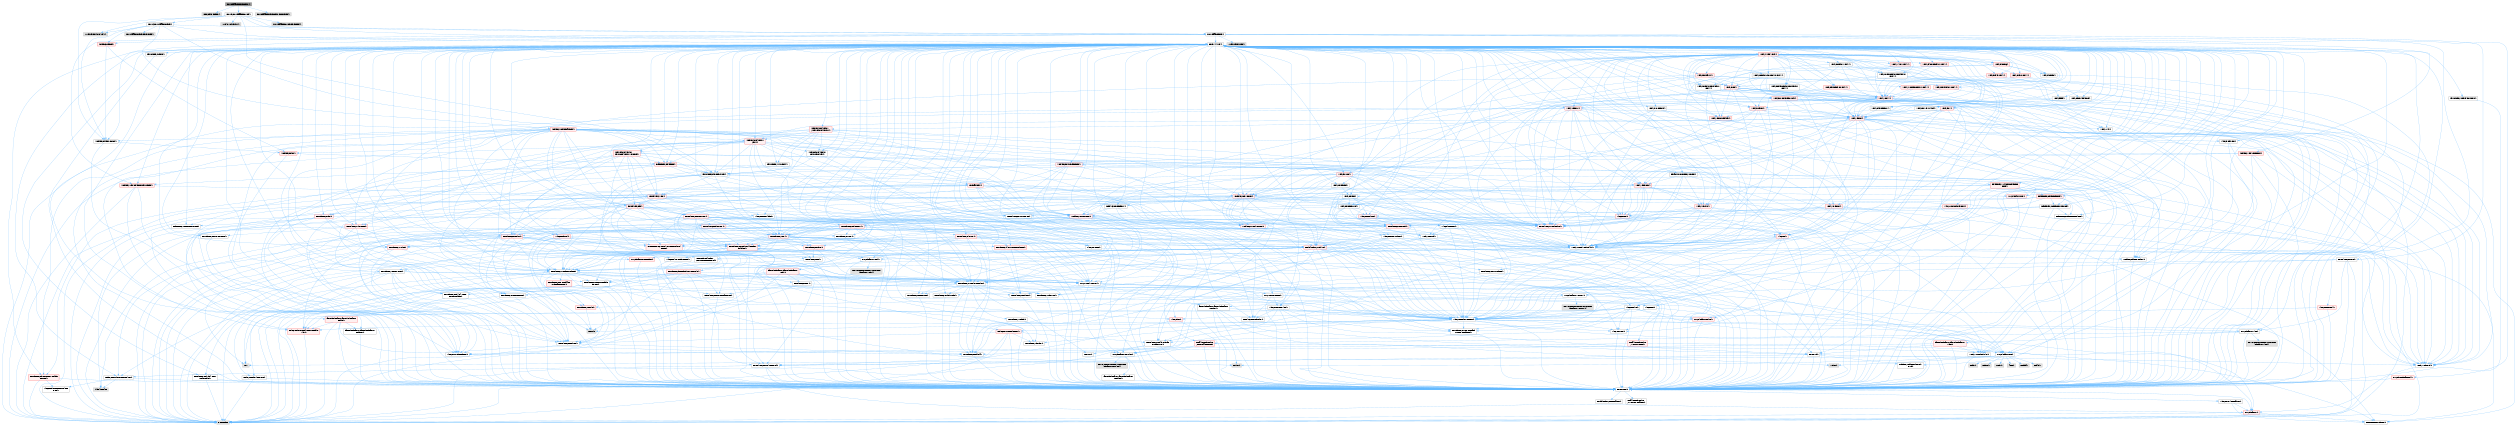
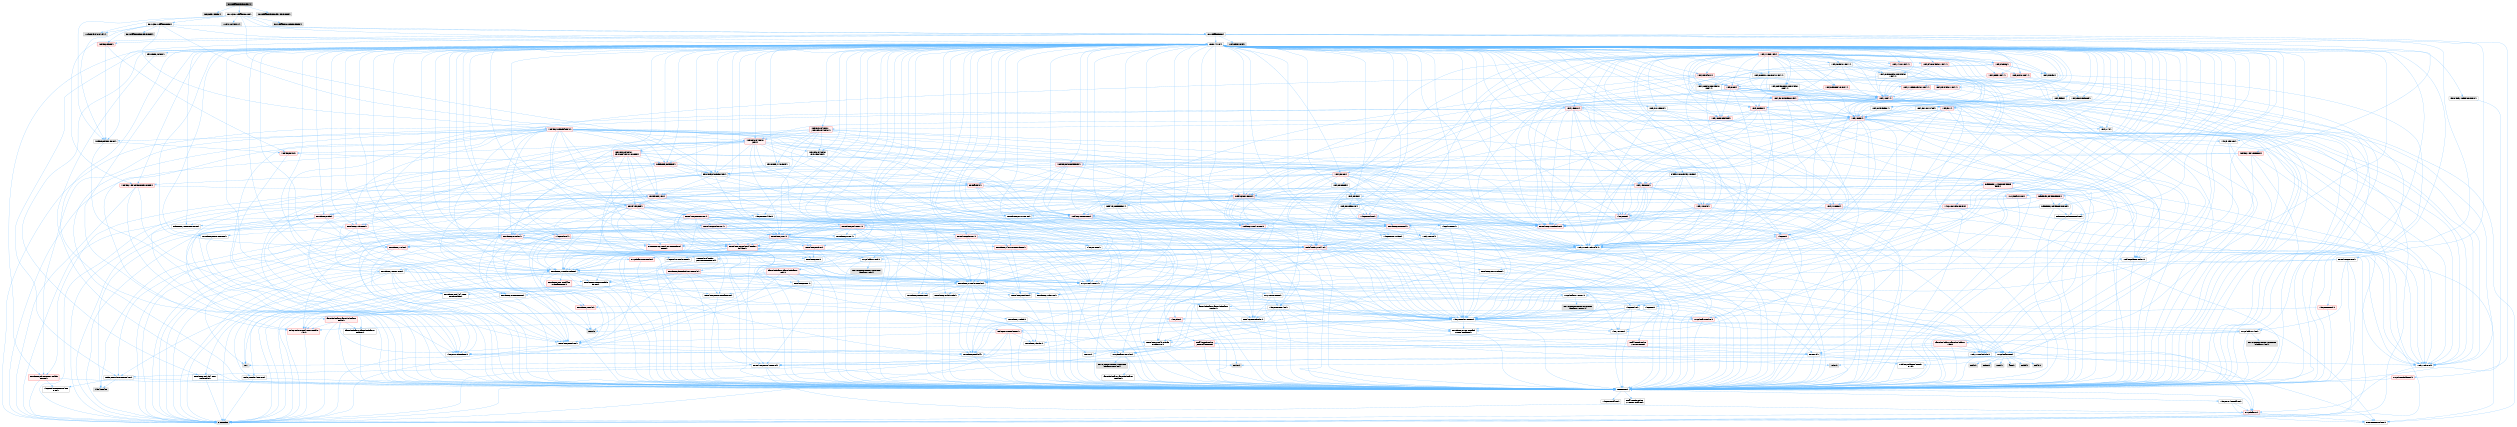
node "Serialization/CoreDefines.h": label "Serialization/CoreDefines.h" -> "Misc/CoreDefines.h"
